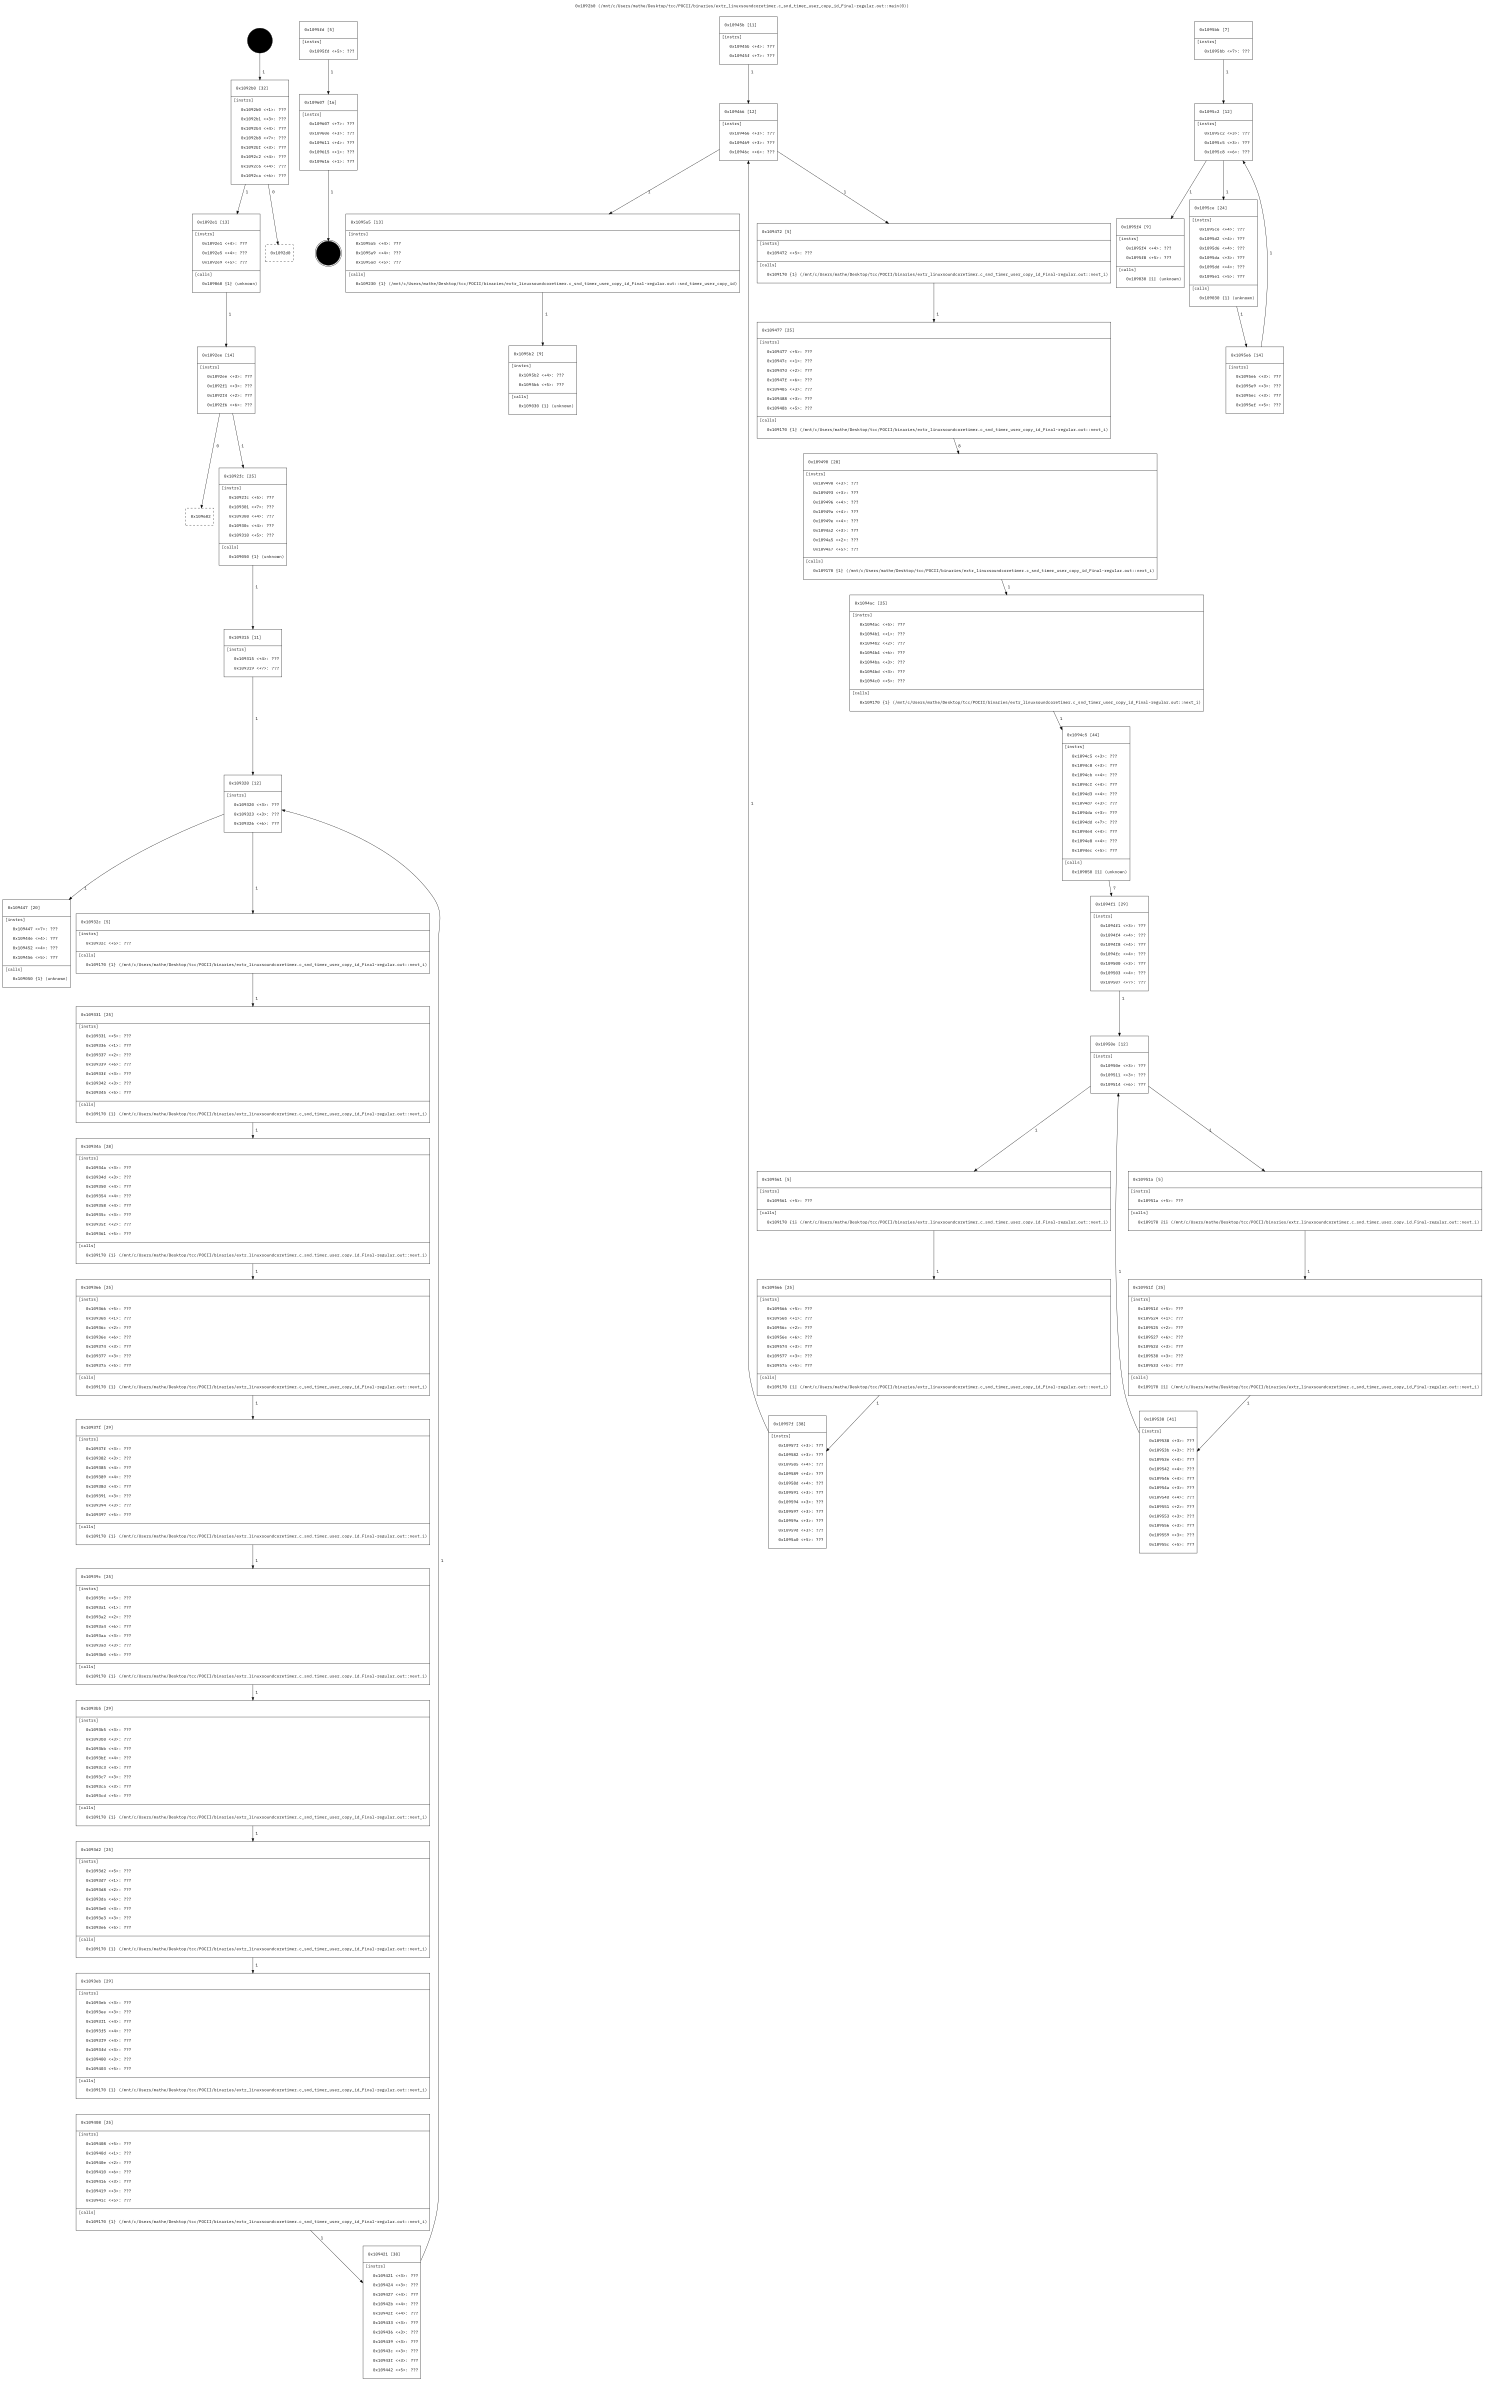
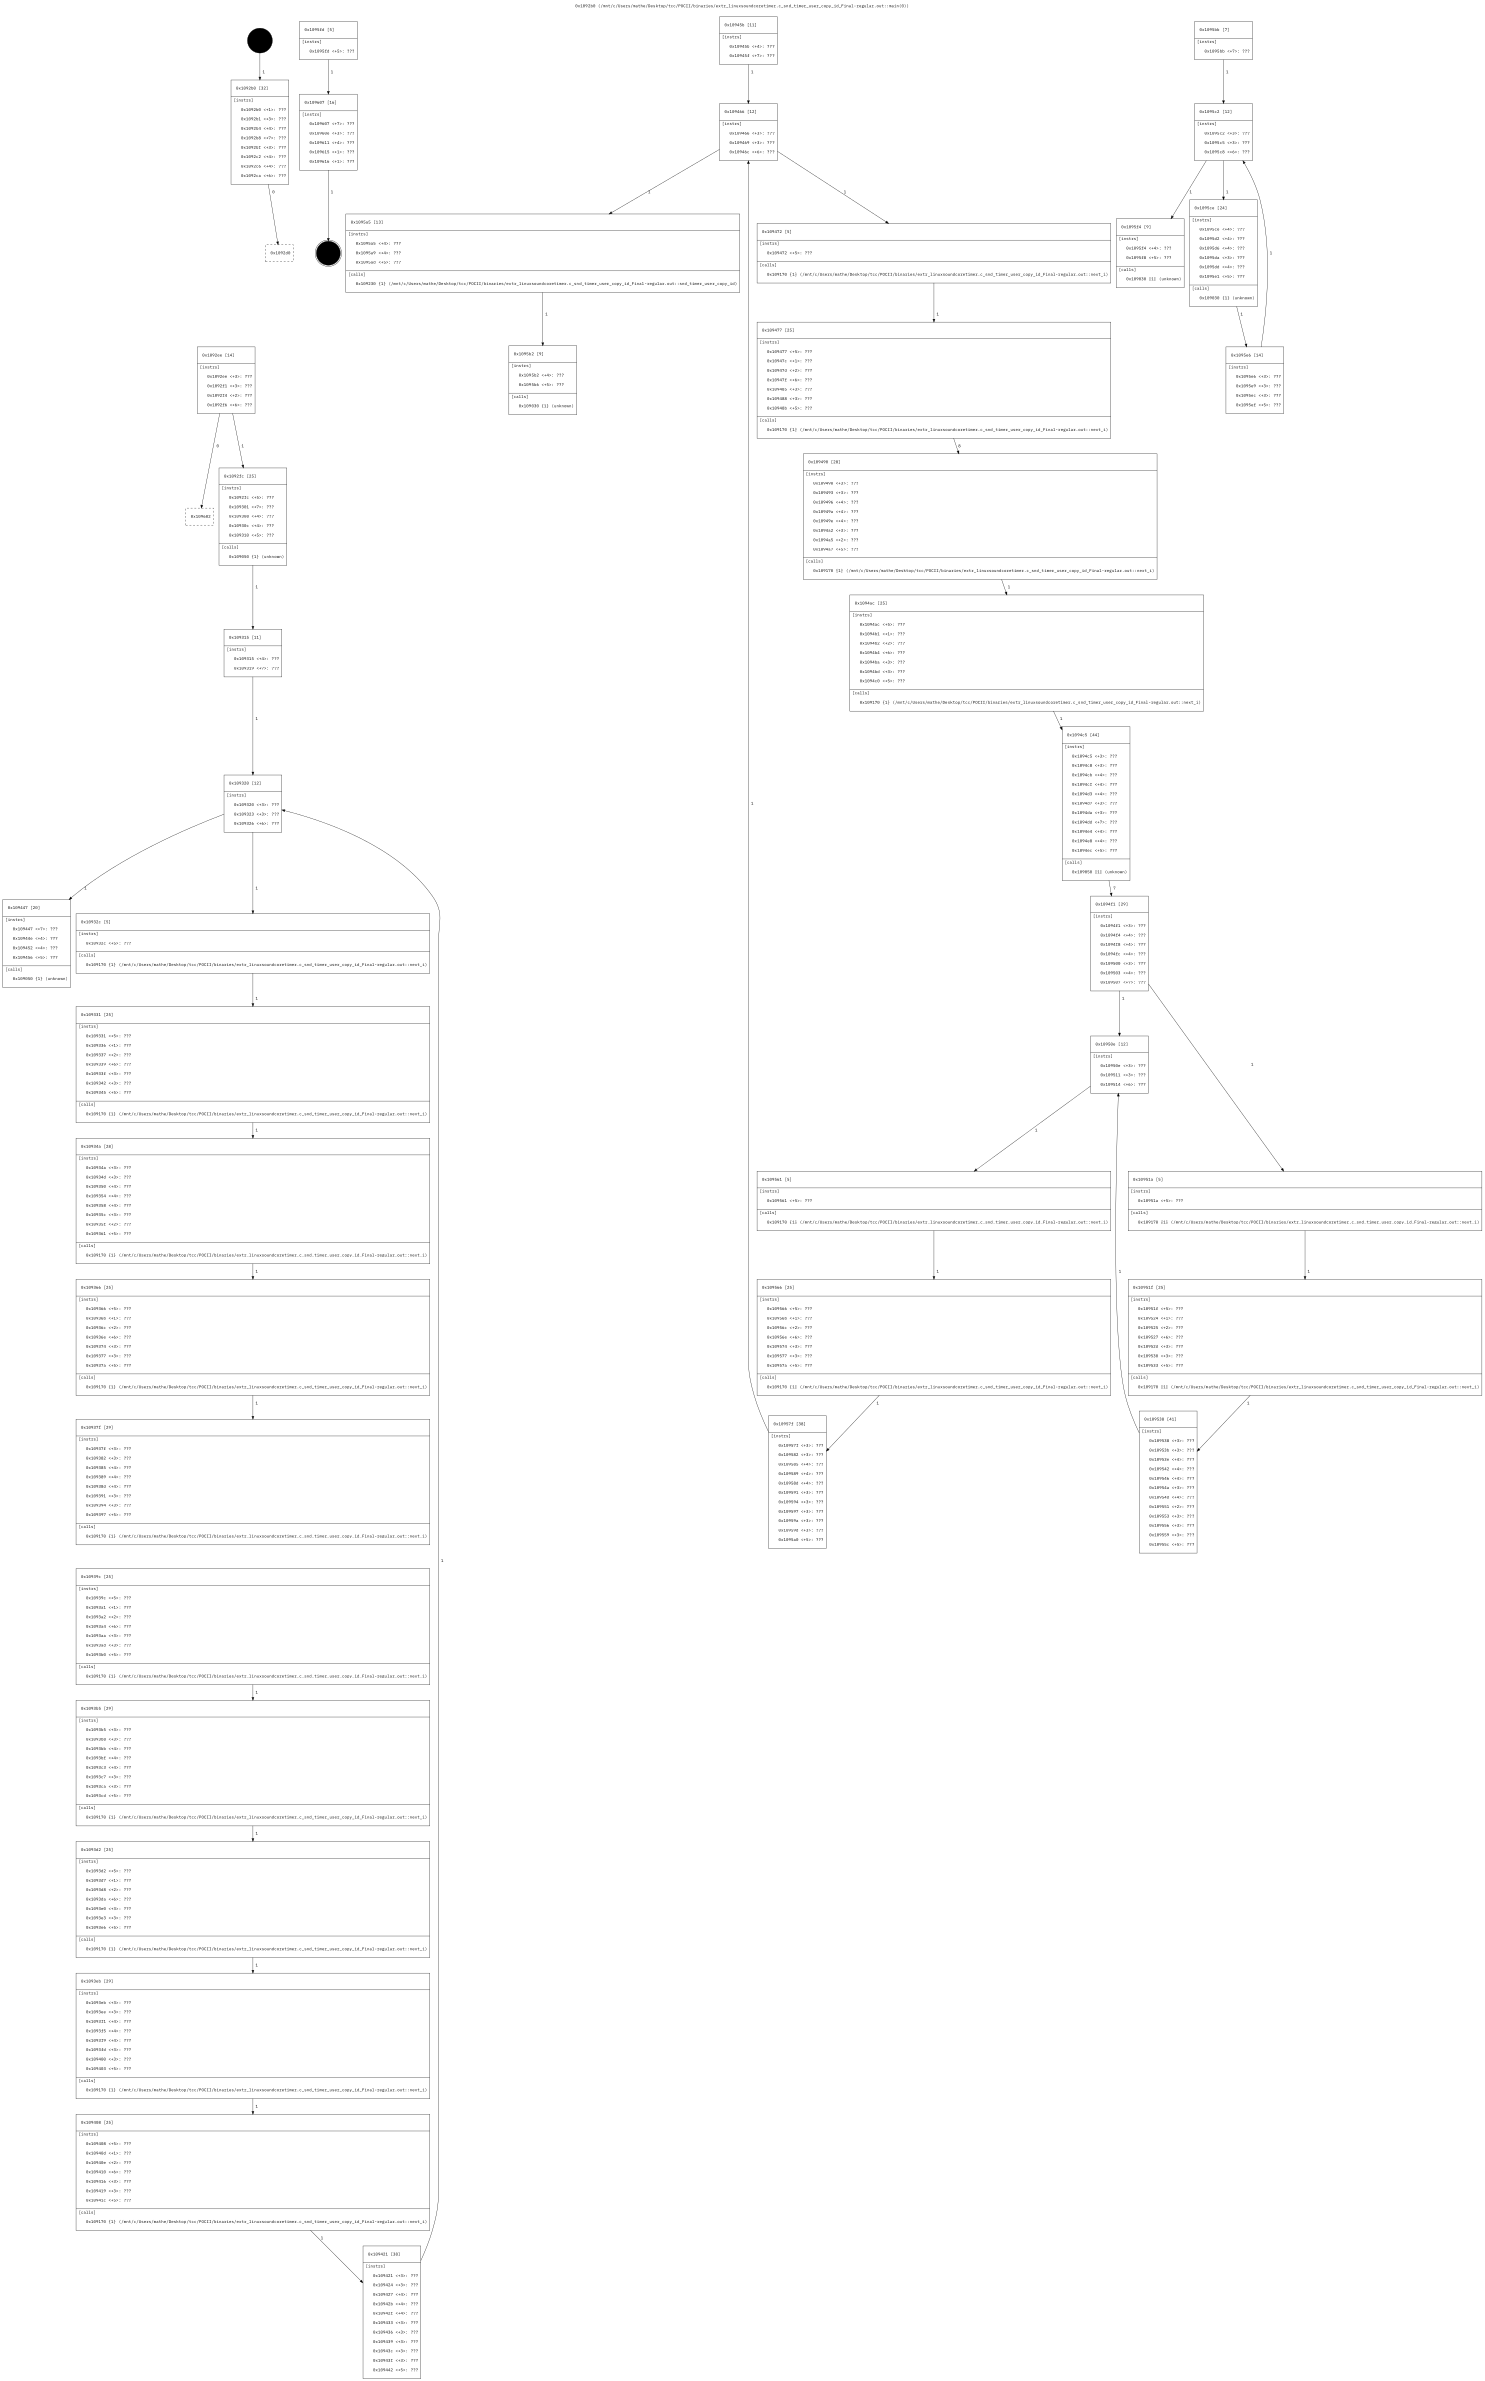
node "0x1092e1 [13]": removed
edge "0x10950e [12]" -> "0x10951a [5]": now "0x1094f1 [29]" -> "0x10951a [5]"
edge "0x10937f [29]" -> "0x10939c [25]": removed, label "1"
edge "0x1093eb [29]" -> "0x109408 [25]": added, label "1"
